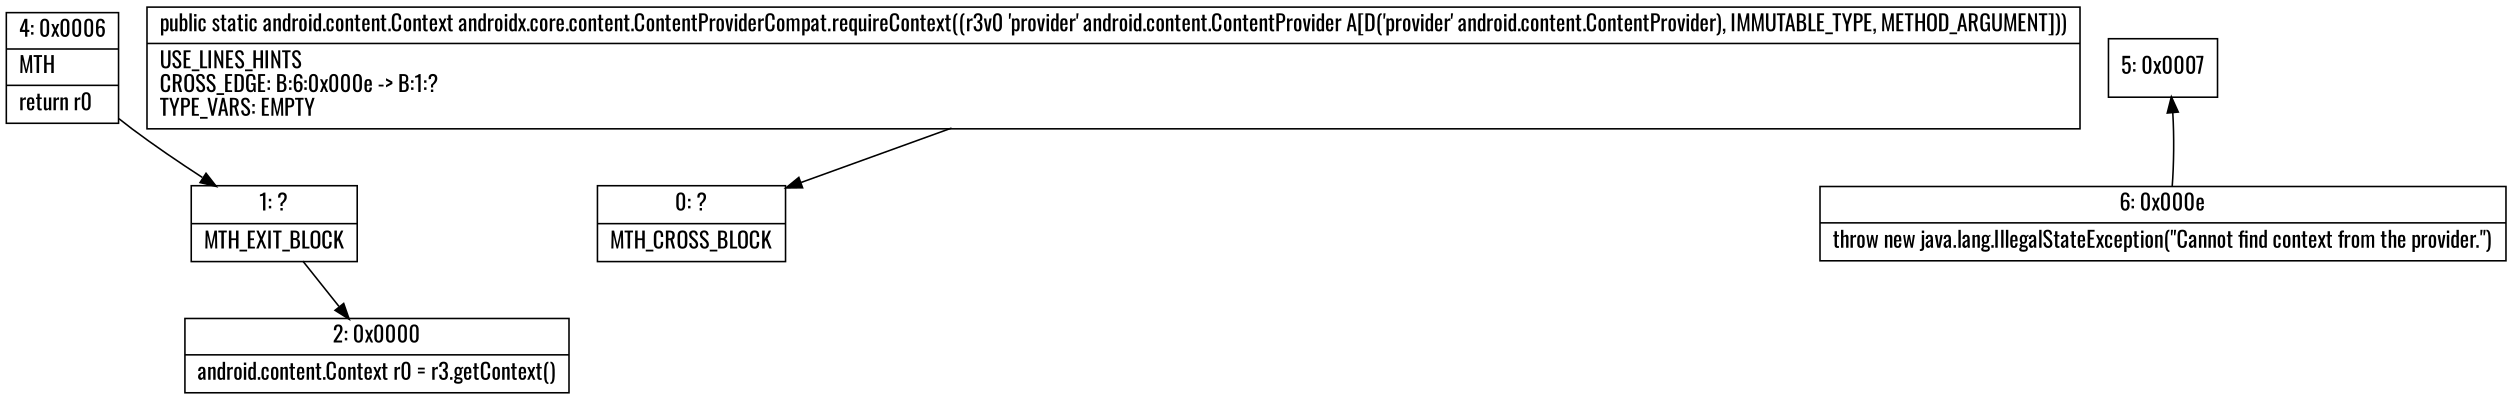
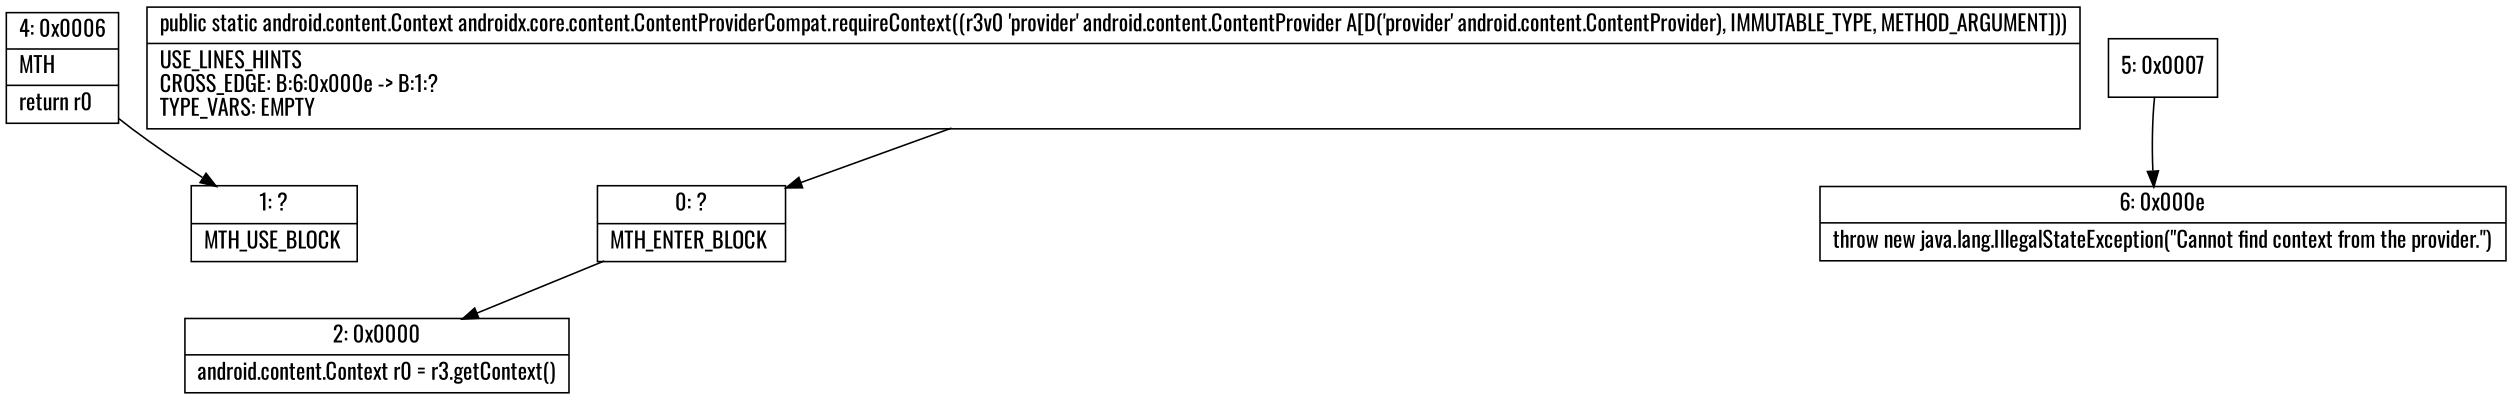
edge "6: 0x000e" -> "5: 0x0007": reversed
node "1: ?": text "MTH_EXIT_BLOCK" -> "MTH_USE_BLOCK"
node "0: ?": text "MTH_CROSS_BLOCK" -> "MTH_ENTER_BLOCK"
edge "1: ?" -> "2: 0x0000": now "0: ?" -> "2: 0x0000"
